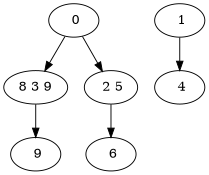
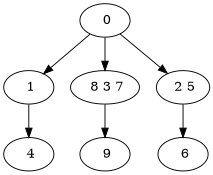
edge "0" -> "1": added
node "8 3 9": label "8 3 9" -> "8 3 7"
